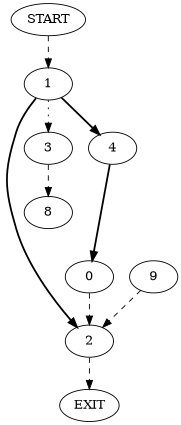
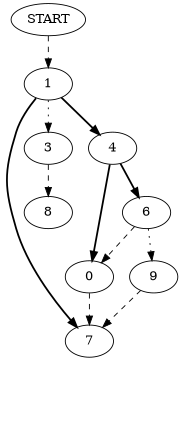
node "6": added
node "2": label "2" -> "7"
node "EXIT": removed
